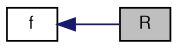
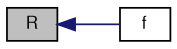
edge "R" -> "f": reversed
